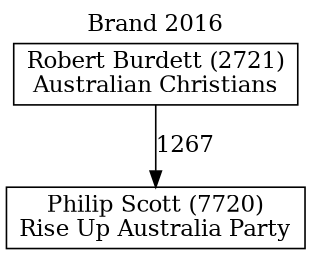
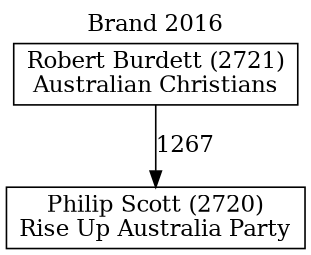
node "Philip Scott (7720) Rise Up Australia Party": label "Philip Scott (7720) Rise Up Australia Party" -> "Philip Scott (2720) Rise Up Australia Party"
